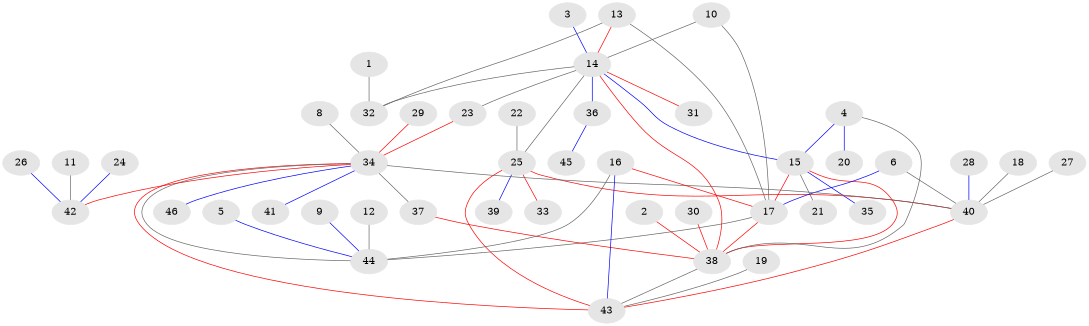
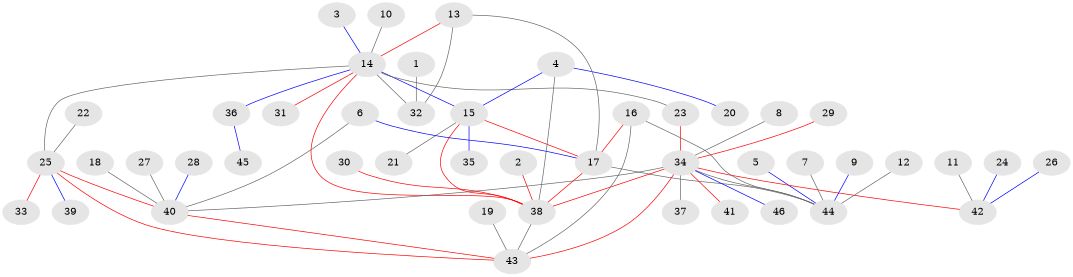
edge "10" -- "17": removed
node "7": added
edge "34" -- "41": color blue -> red
edge "16" -- "43": color blue -> gray40
edge "37" -- "38": now "34" -- "38"
